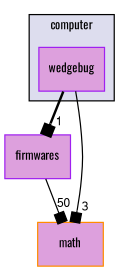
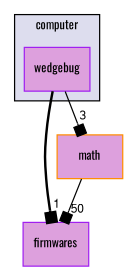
edge "firmwares" -> "math": reversed
